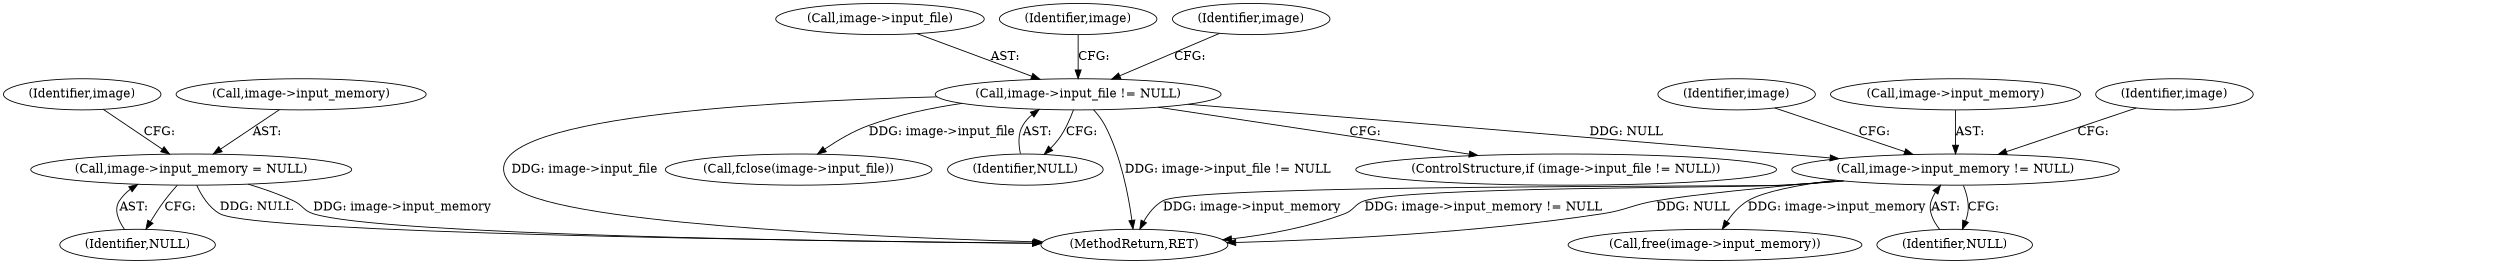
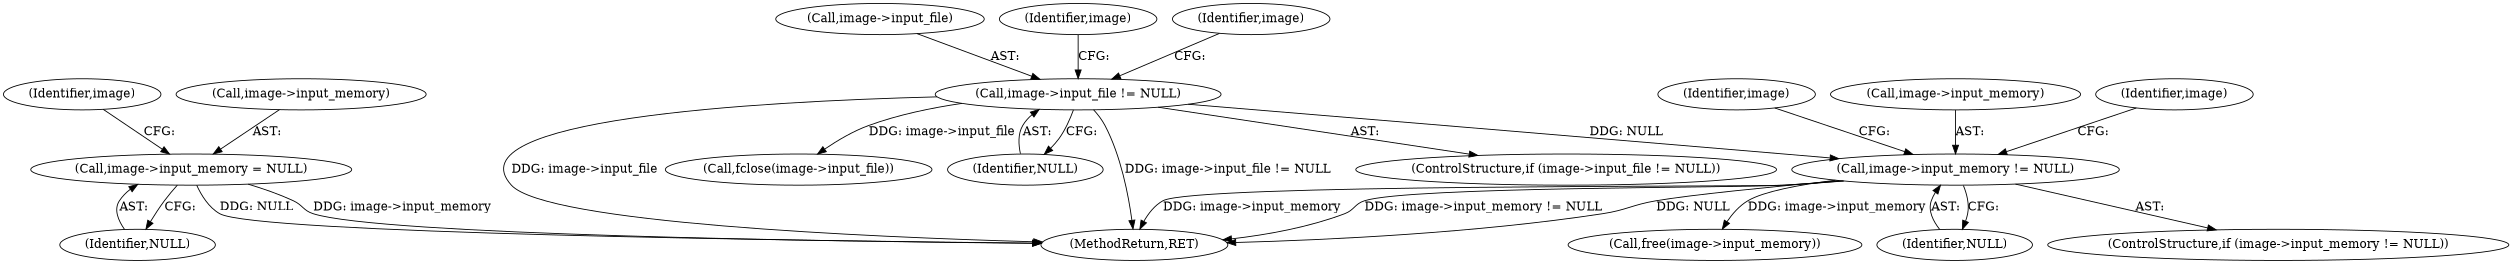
edge "(Call,image->input_file != NULL)" -> "(ControlStructure,if (image->input_file != NULL))": label "CFG: " -> "AST: "
node "(ControlStructure,if (image->input_memory != NULL))": added
